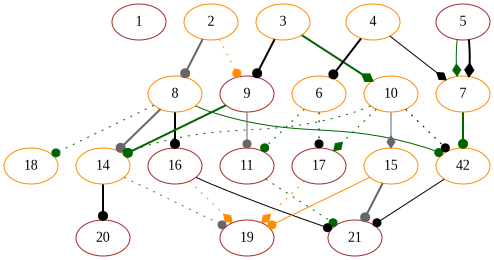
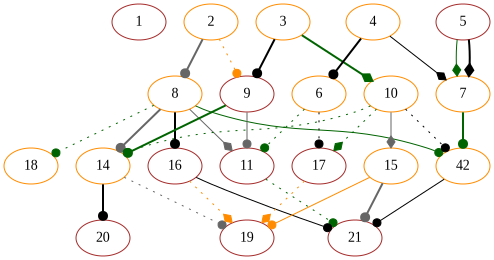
edge "8" -> "11": added
